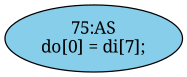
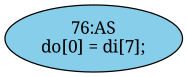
node "75:AS do[0] = di[7];": label "75:AS do[0] = di[7];" -> "76:AS do[0] = di[7];"
